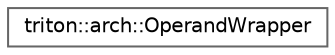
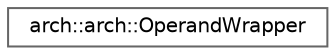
node "triton::arch::OperandWrapper": label "triton::arch::OperandWrapper" -> "arch::arch::OperandWrapper"
